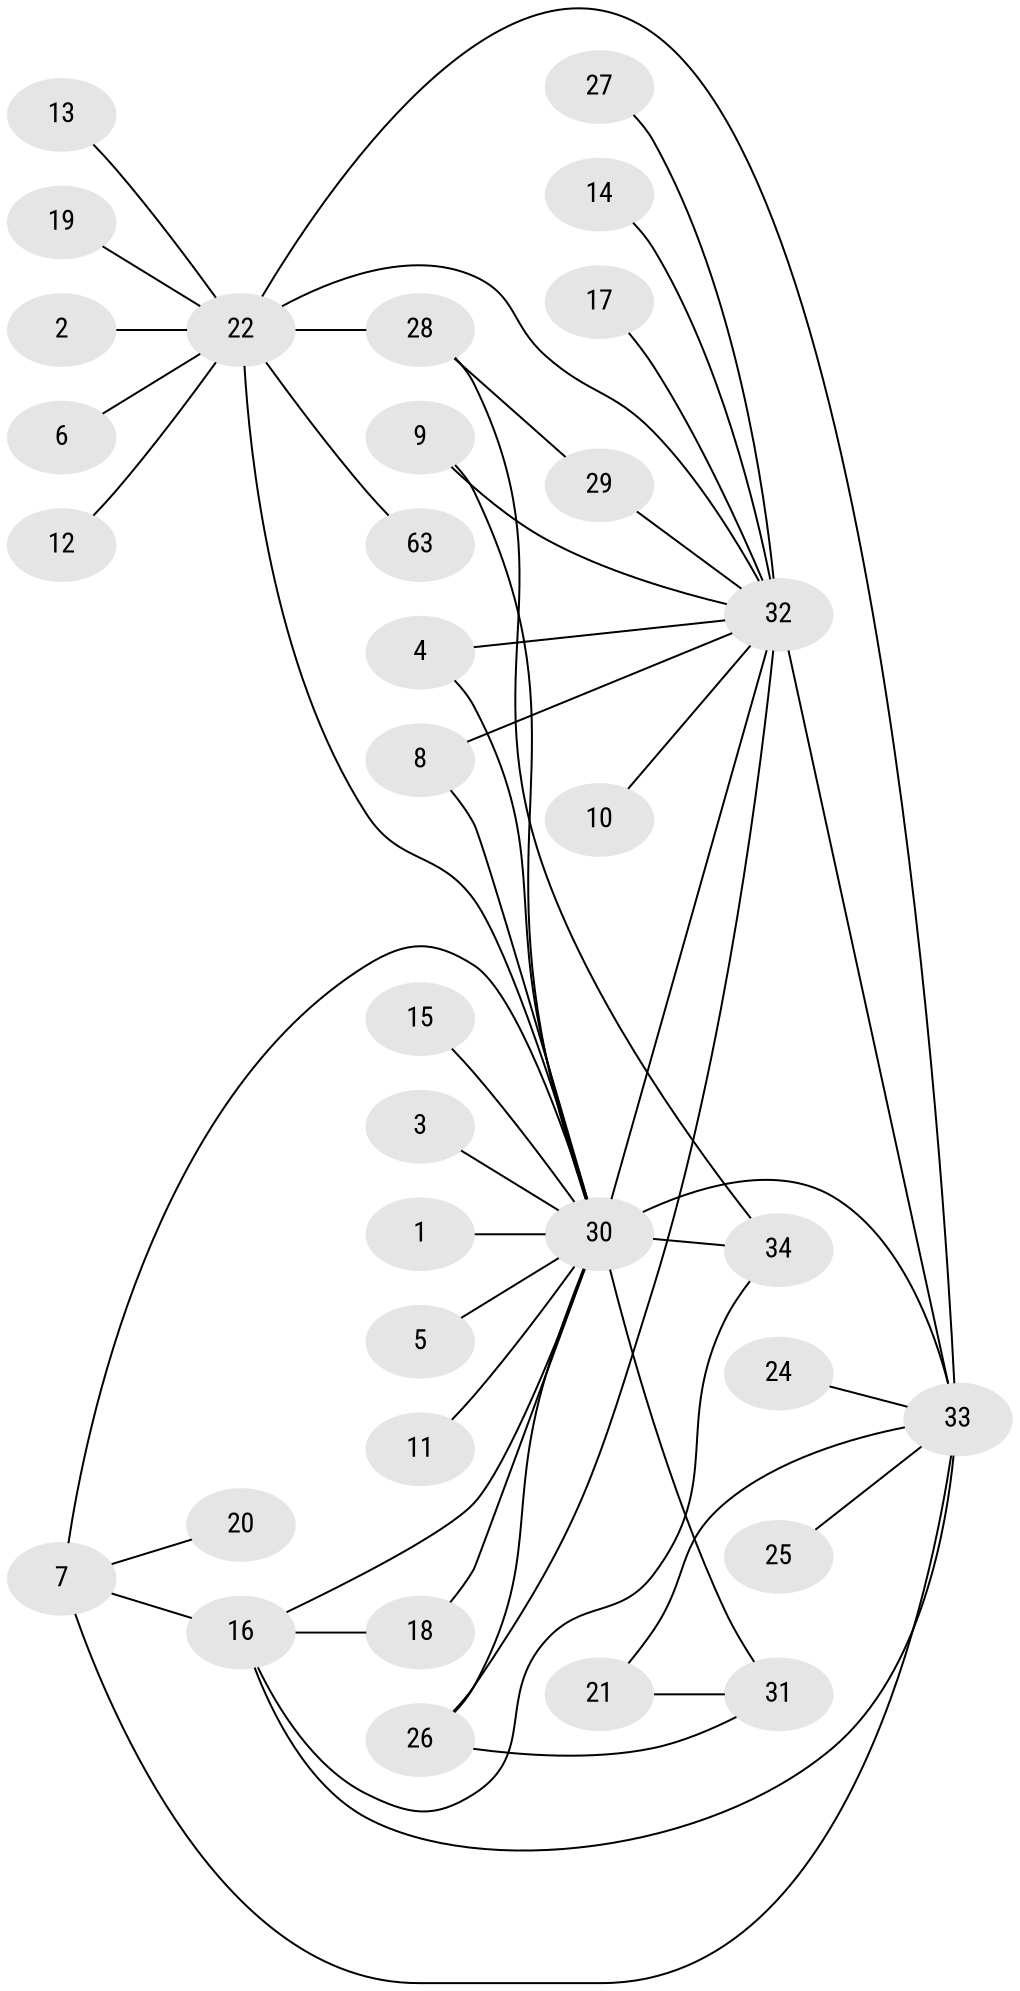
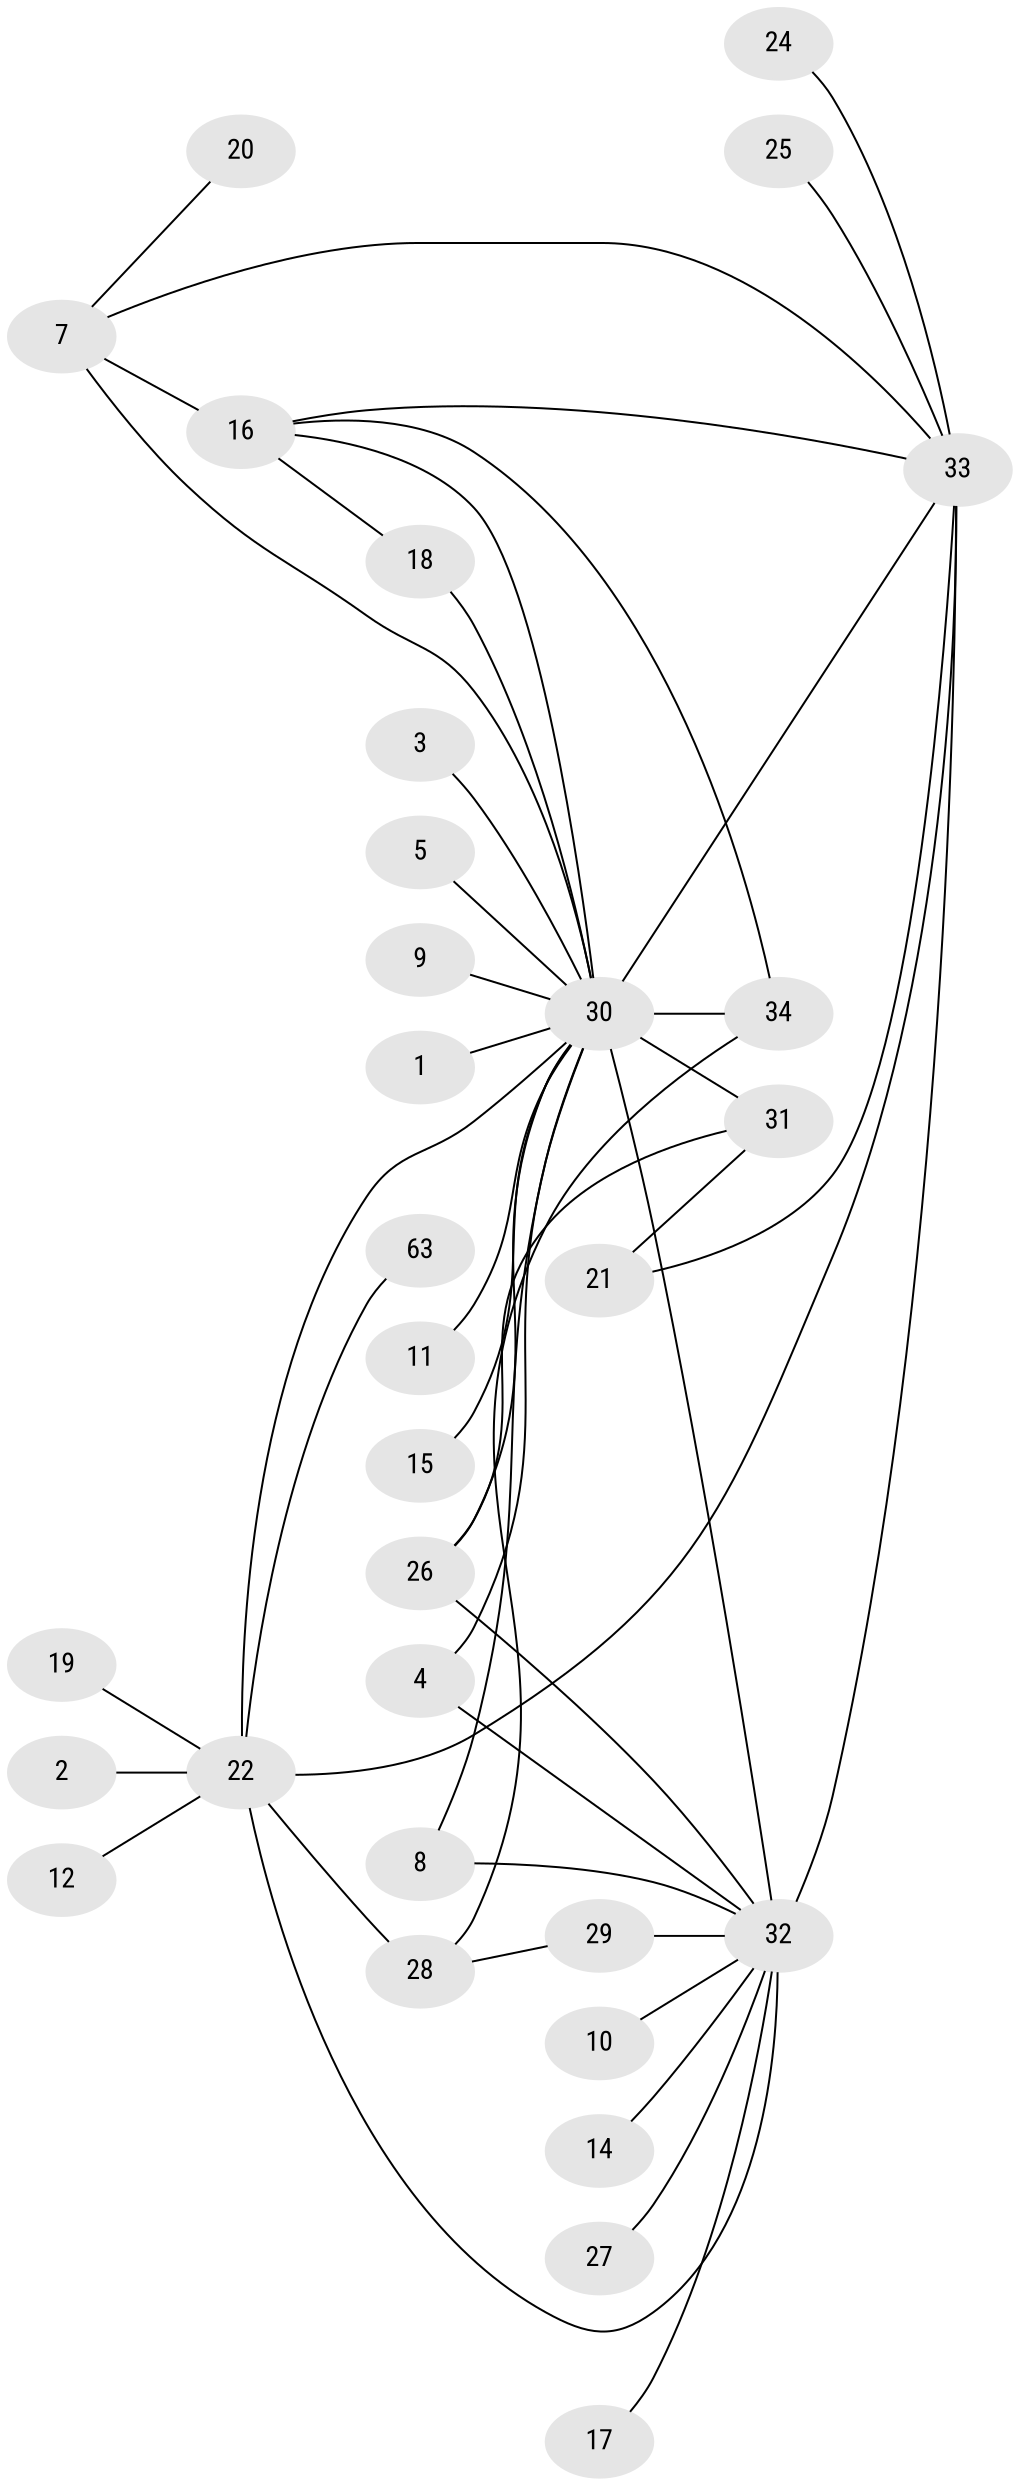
node "13": removed
node "6": removed
edge "9" -- "32": removed
